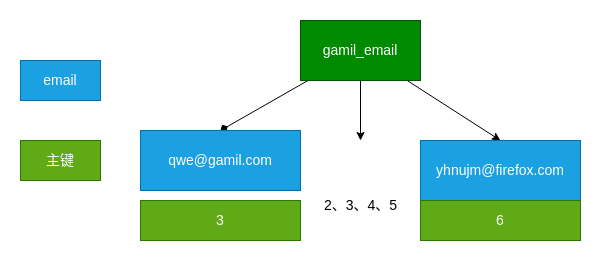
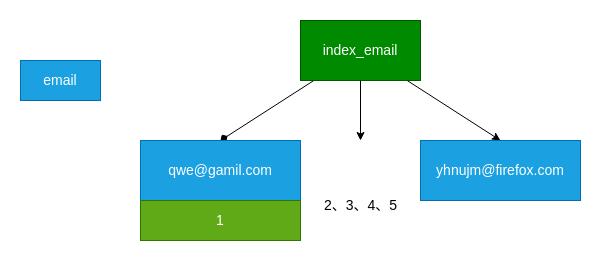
node "gamil_email": label "gamil_email" -> "index_email"
node "主键": removed
node "qwe@gamil.com": moved (221, 161) -> (221, 171)
node "3": label "3" -> "1"
node "6": removed
